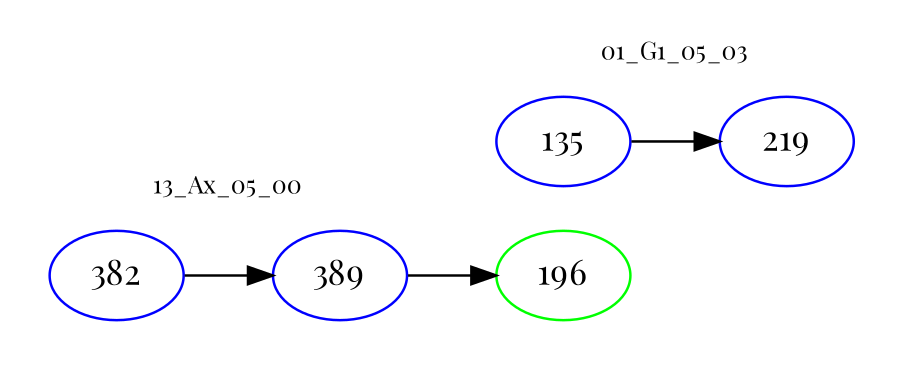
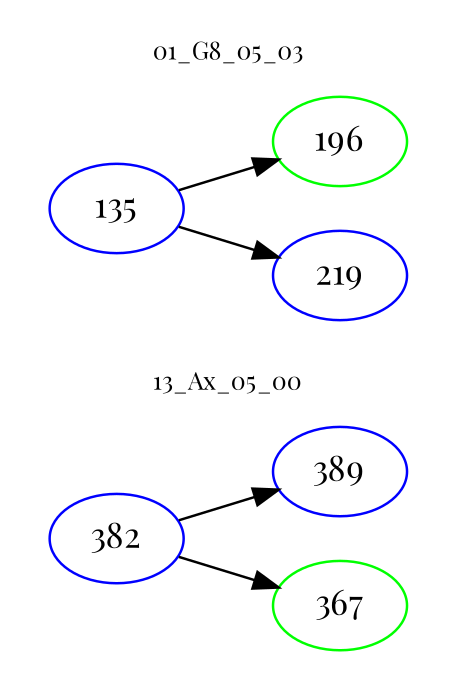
cluster "01_G1_05_03": label "01_G1_05_03" -> "01_G8_05_03"
edge "389" -> "196": now "135" -> "196"
node "367": added
